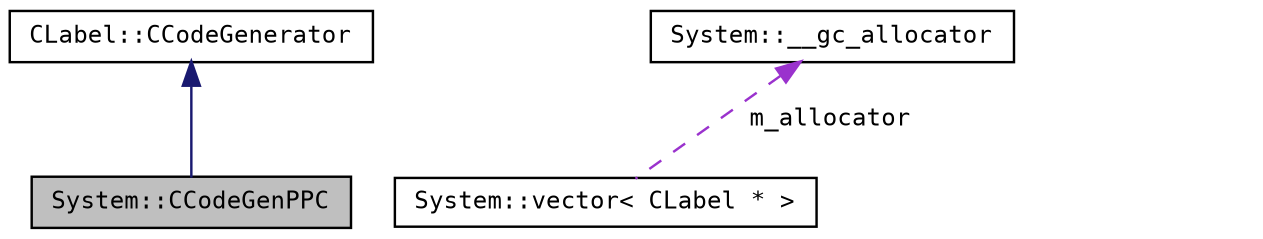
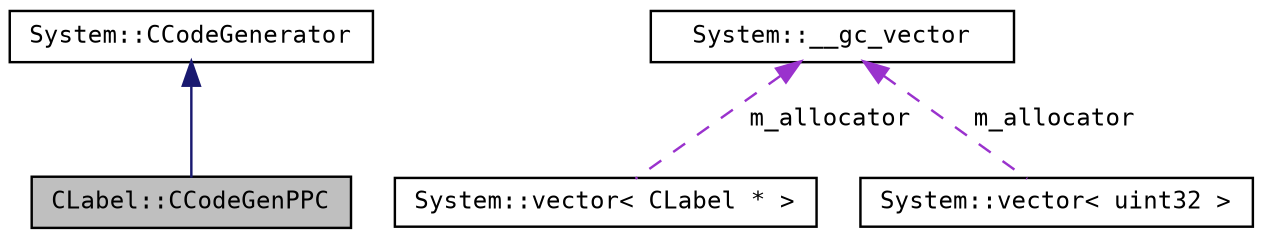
node "CLabel::CCodeGenerator": label "CLabel::CCodeGenerator" -> "System::CCodeGenerator"
node "System::__gc_allocator": label "System::__gc_allocator" -> "System::__gc_vector"
node "System::CCodeGenPPC": label "System::CCodeGenPPC" -> "CLabel::CCodeGenPPC"
node "System::vector< uint32 >": added
